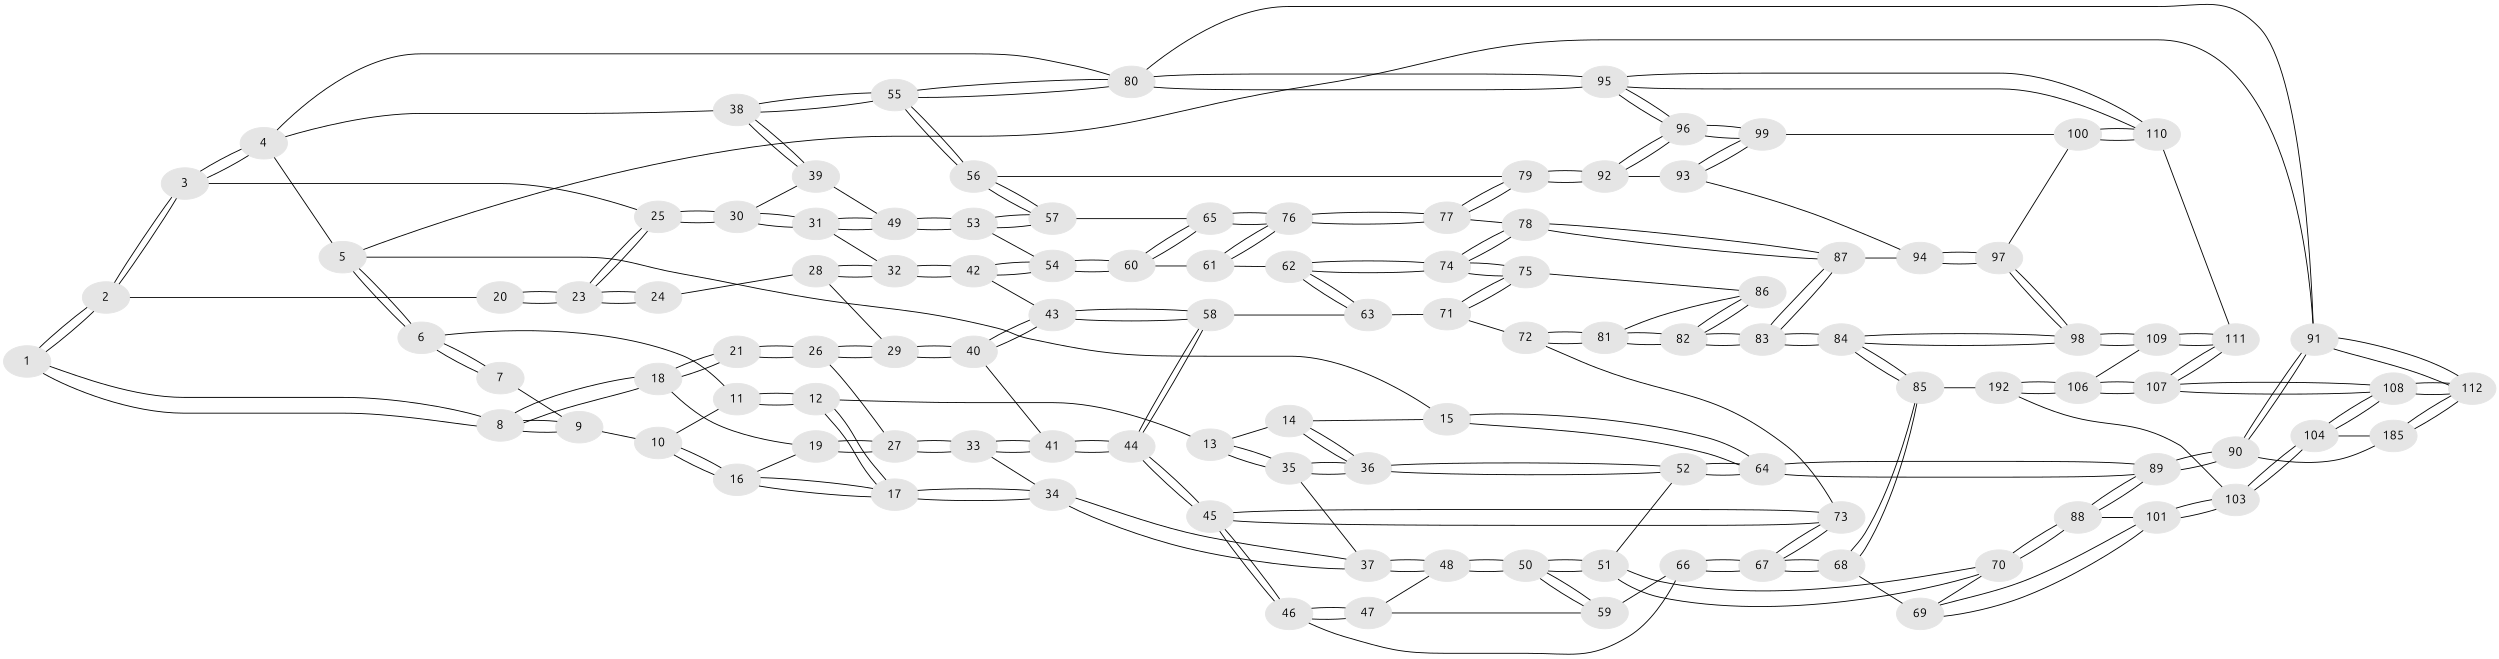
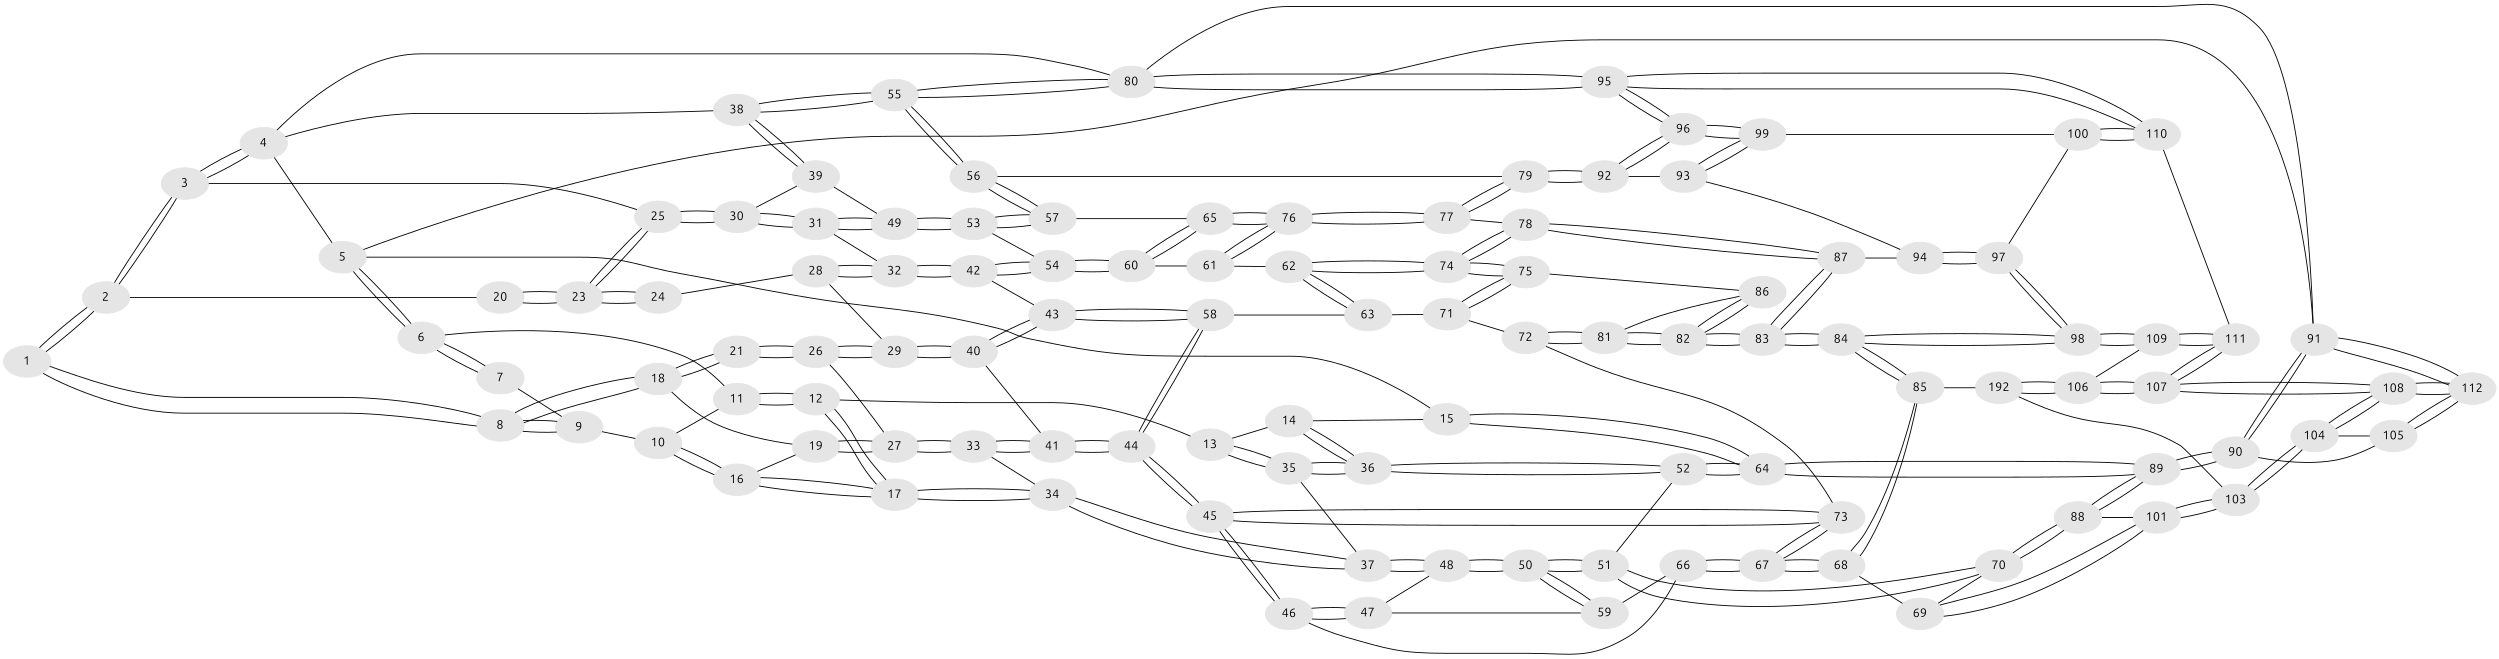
node "185": label "185" -> "105"
